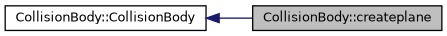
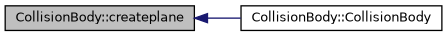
edge "CollisionBody::createplane" -> "CollisionBody::CollisionBody": reversed
